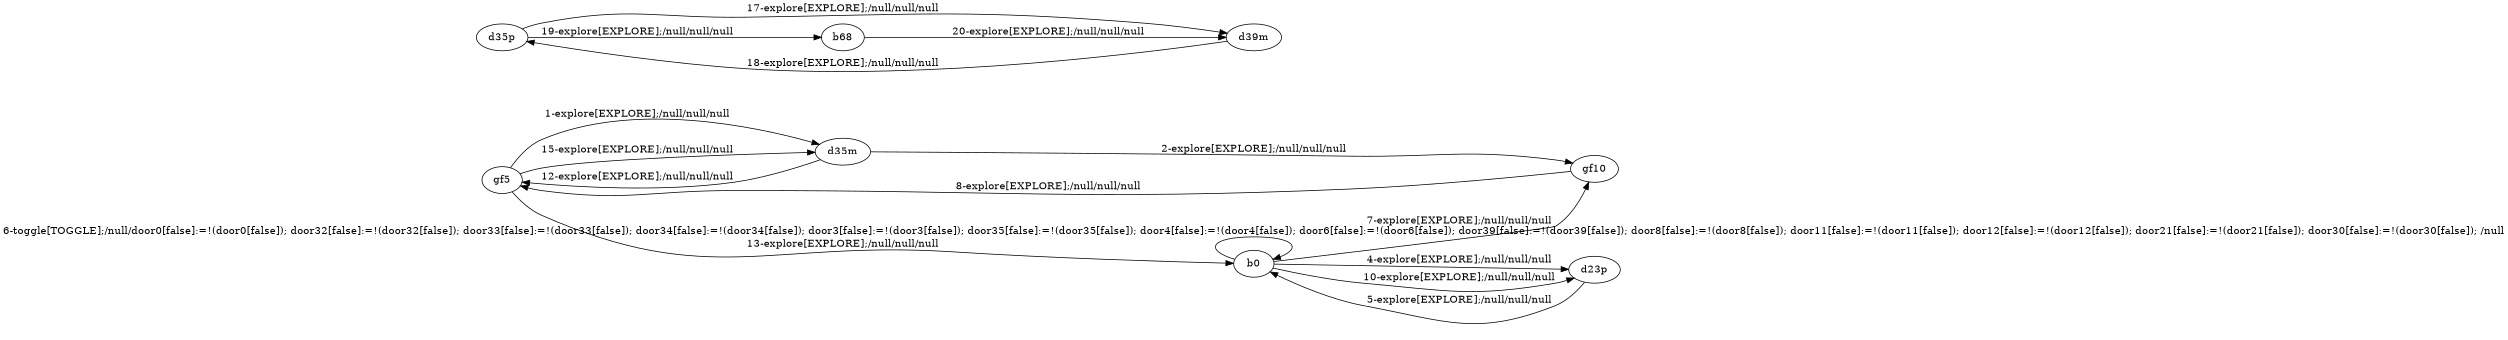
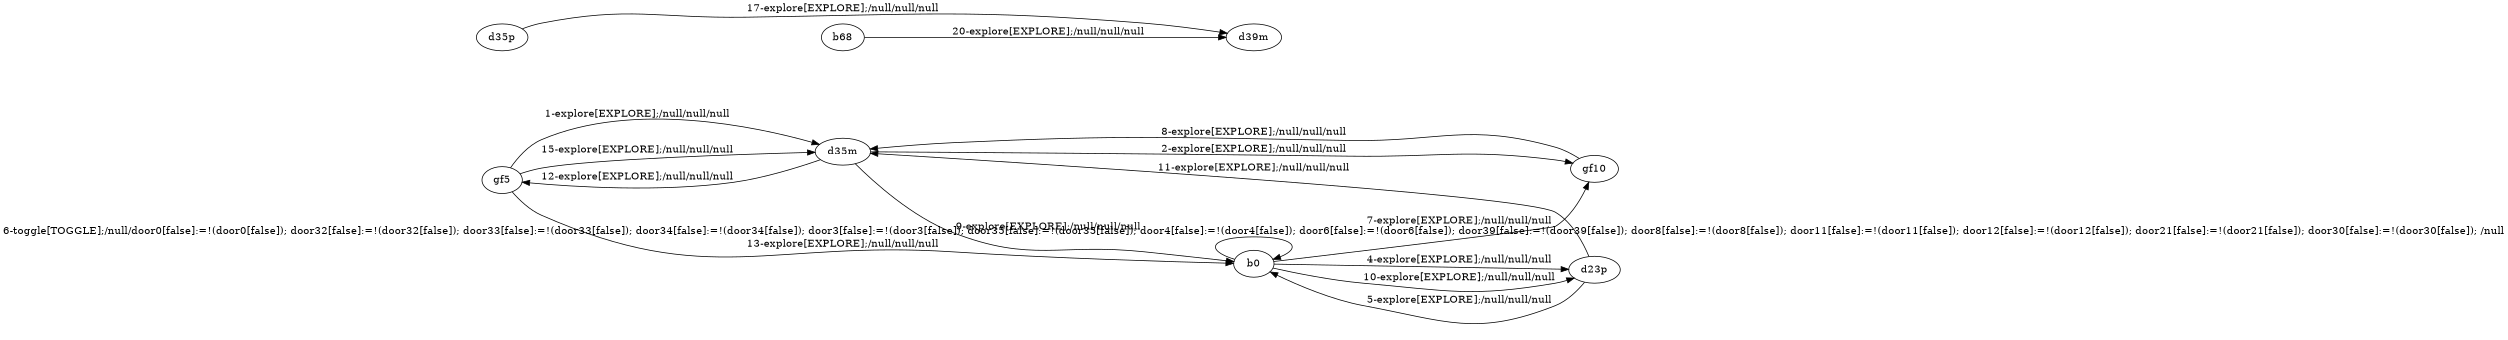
edge "d35p" -> "b68": removed, label "19-explore[EXPLORE];/null/null/null"
edge "d39m" -> "d35p": removed, label "18-explore[EXPLORE];/null/null/null"
edge "d23p" -> "d35m": added, label "11-explore[EXPLORE];/null/null/null"
edge "gf10" -> "gf5": now "gf10" -> "d35m"
edge "d35m" -> "b0": added, label "9-explore[EXPLORE];/null/null/null"
